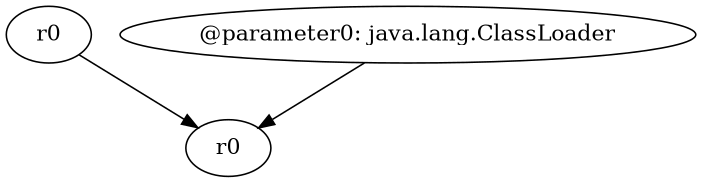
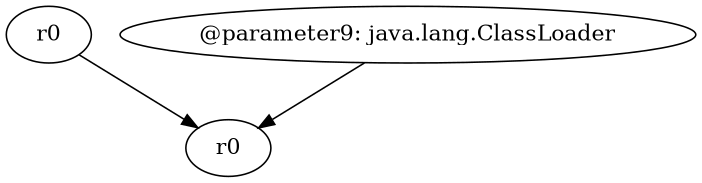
node "@parameter0: java.lang.ClassLoader": label "@parameter0: java.lang.ClassLoader" -> "@parameter9: java.lang.ClassLoader"
